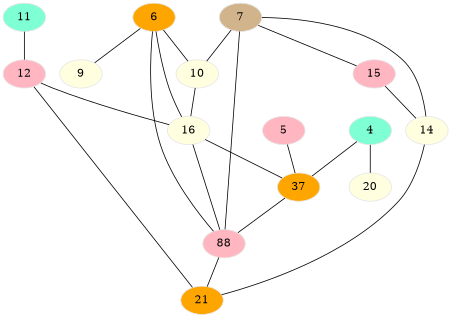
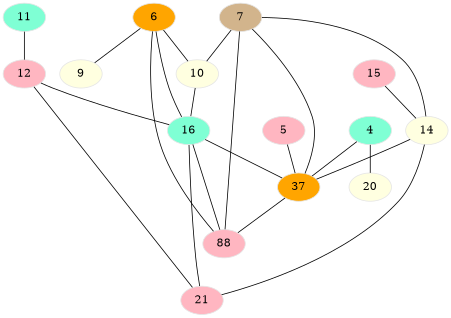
edge "7" -- "15": now "7" -- "37"
node "16": fillcolor lightyellow -> aquamarine
edge "14" -- "37": added
edge "88" -- "21": now "16" -- "21"
node "21": fillcolor orange -> lightpink
